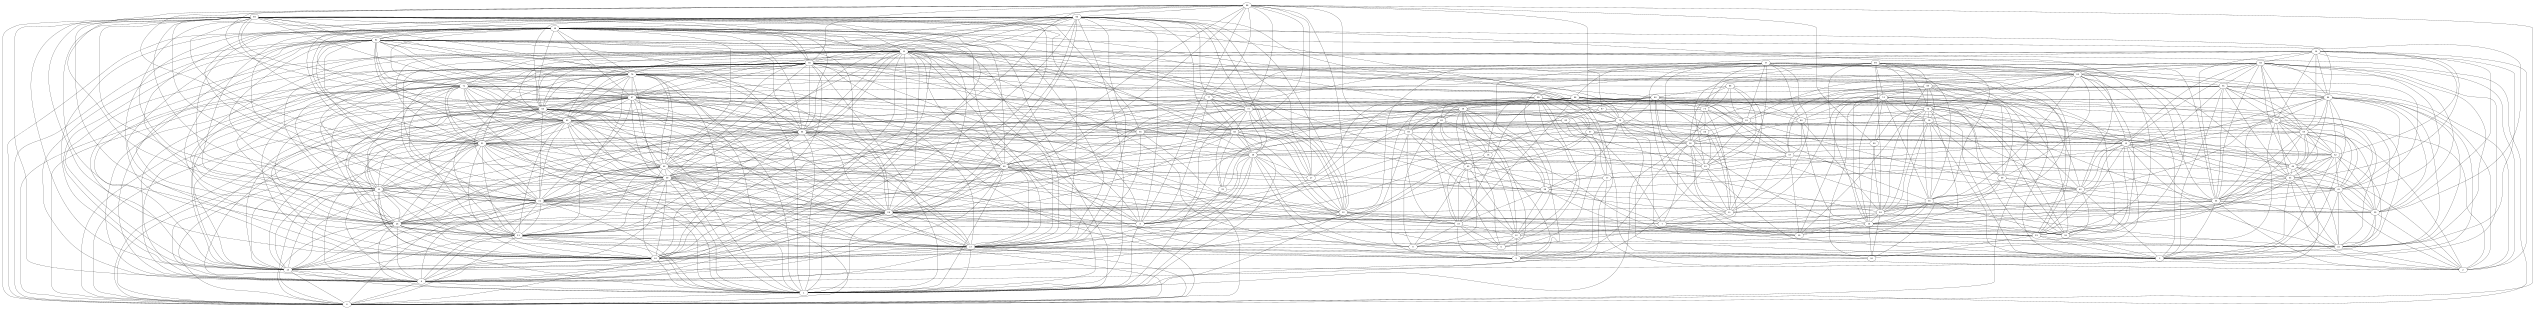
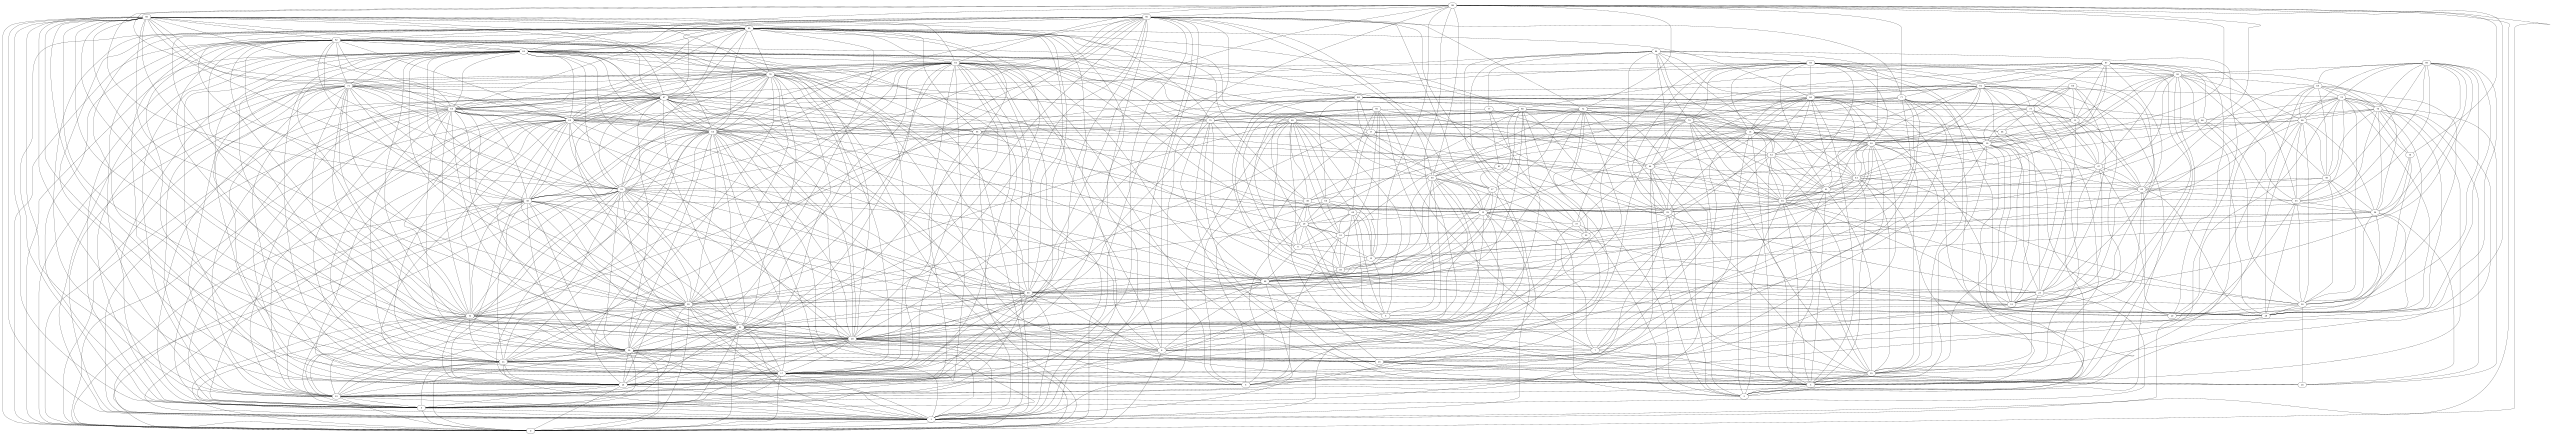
edge "31" -> "98": removed
edge "54" -> "82": reversed
edge "0" -> "76": now "0" -> "8"
edge "46" -> "78": added
edge "9" -> "62": reversed
